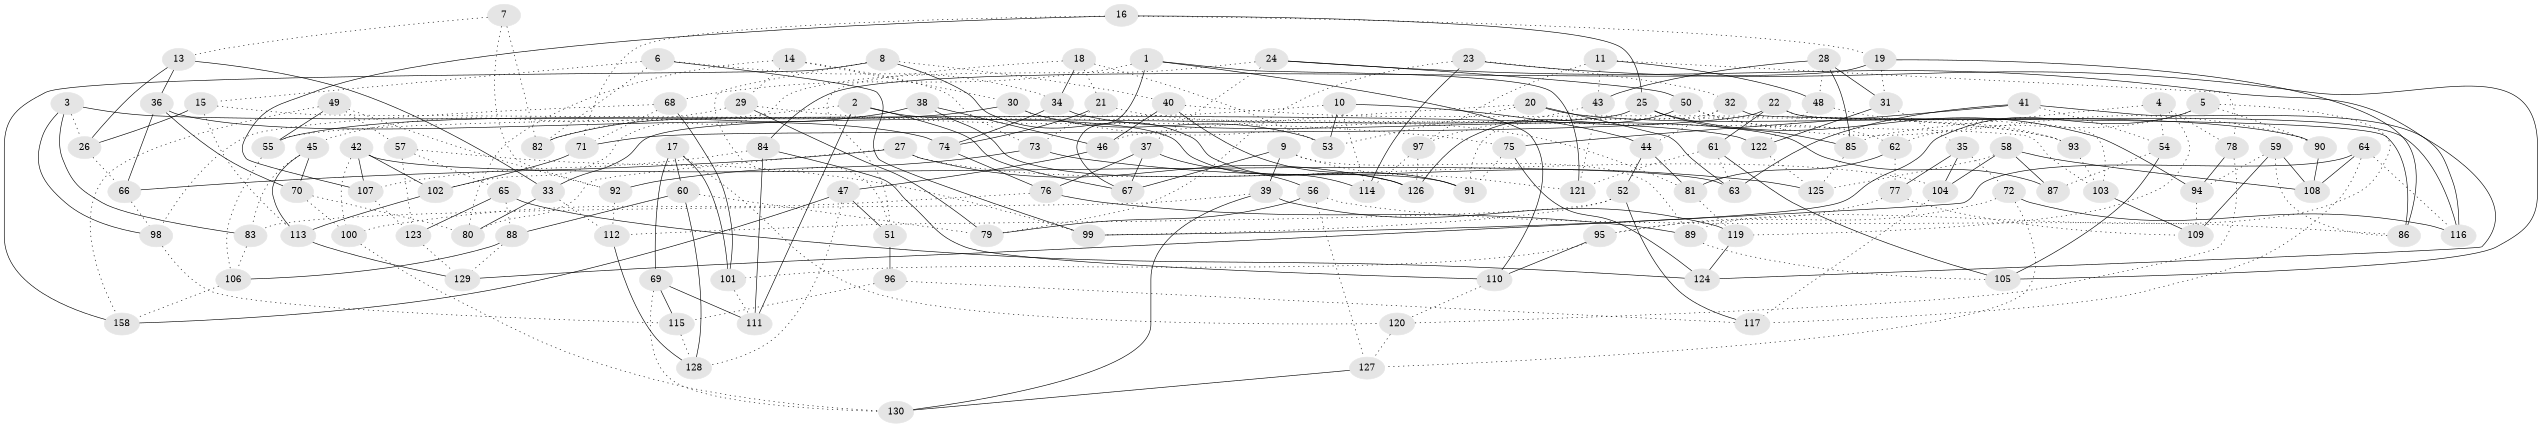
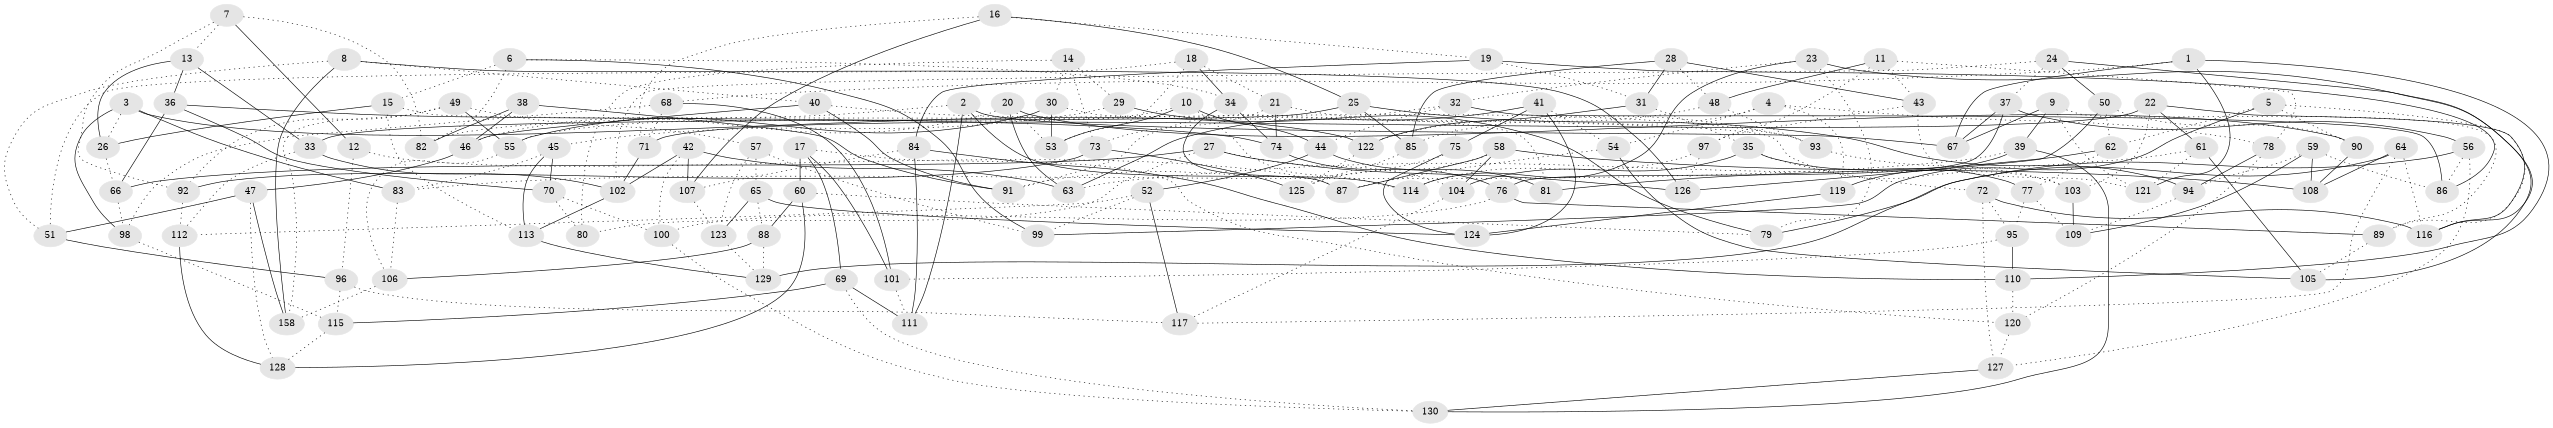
edge "29" -- "75": now "32" -- "75"
node "12": added
edge "81" -- "119": removed
edge "33" -- "80": now "33" -- "102"
